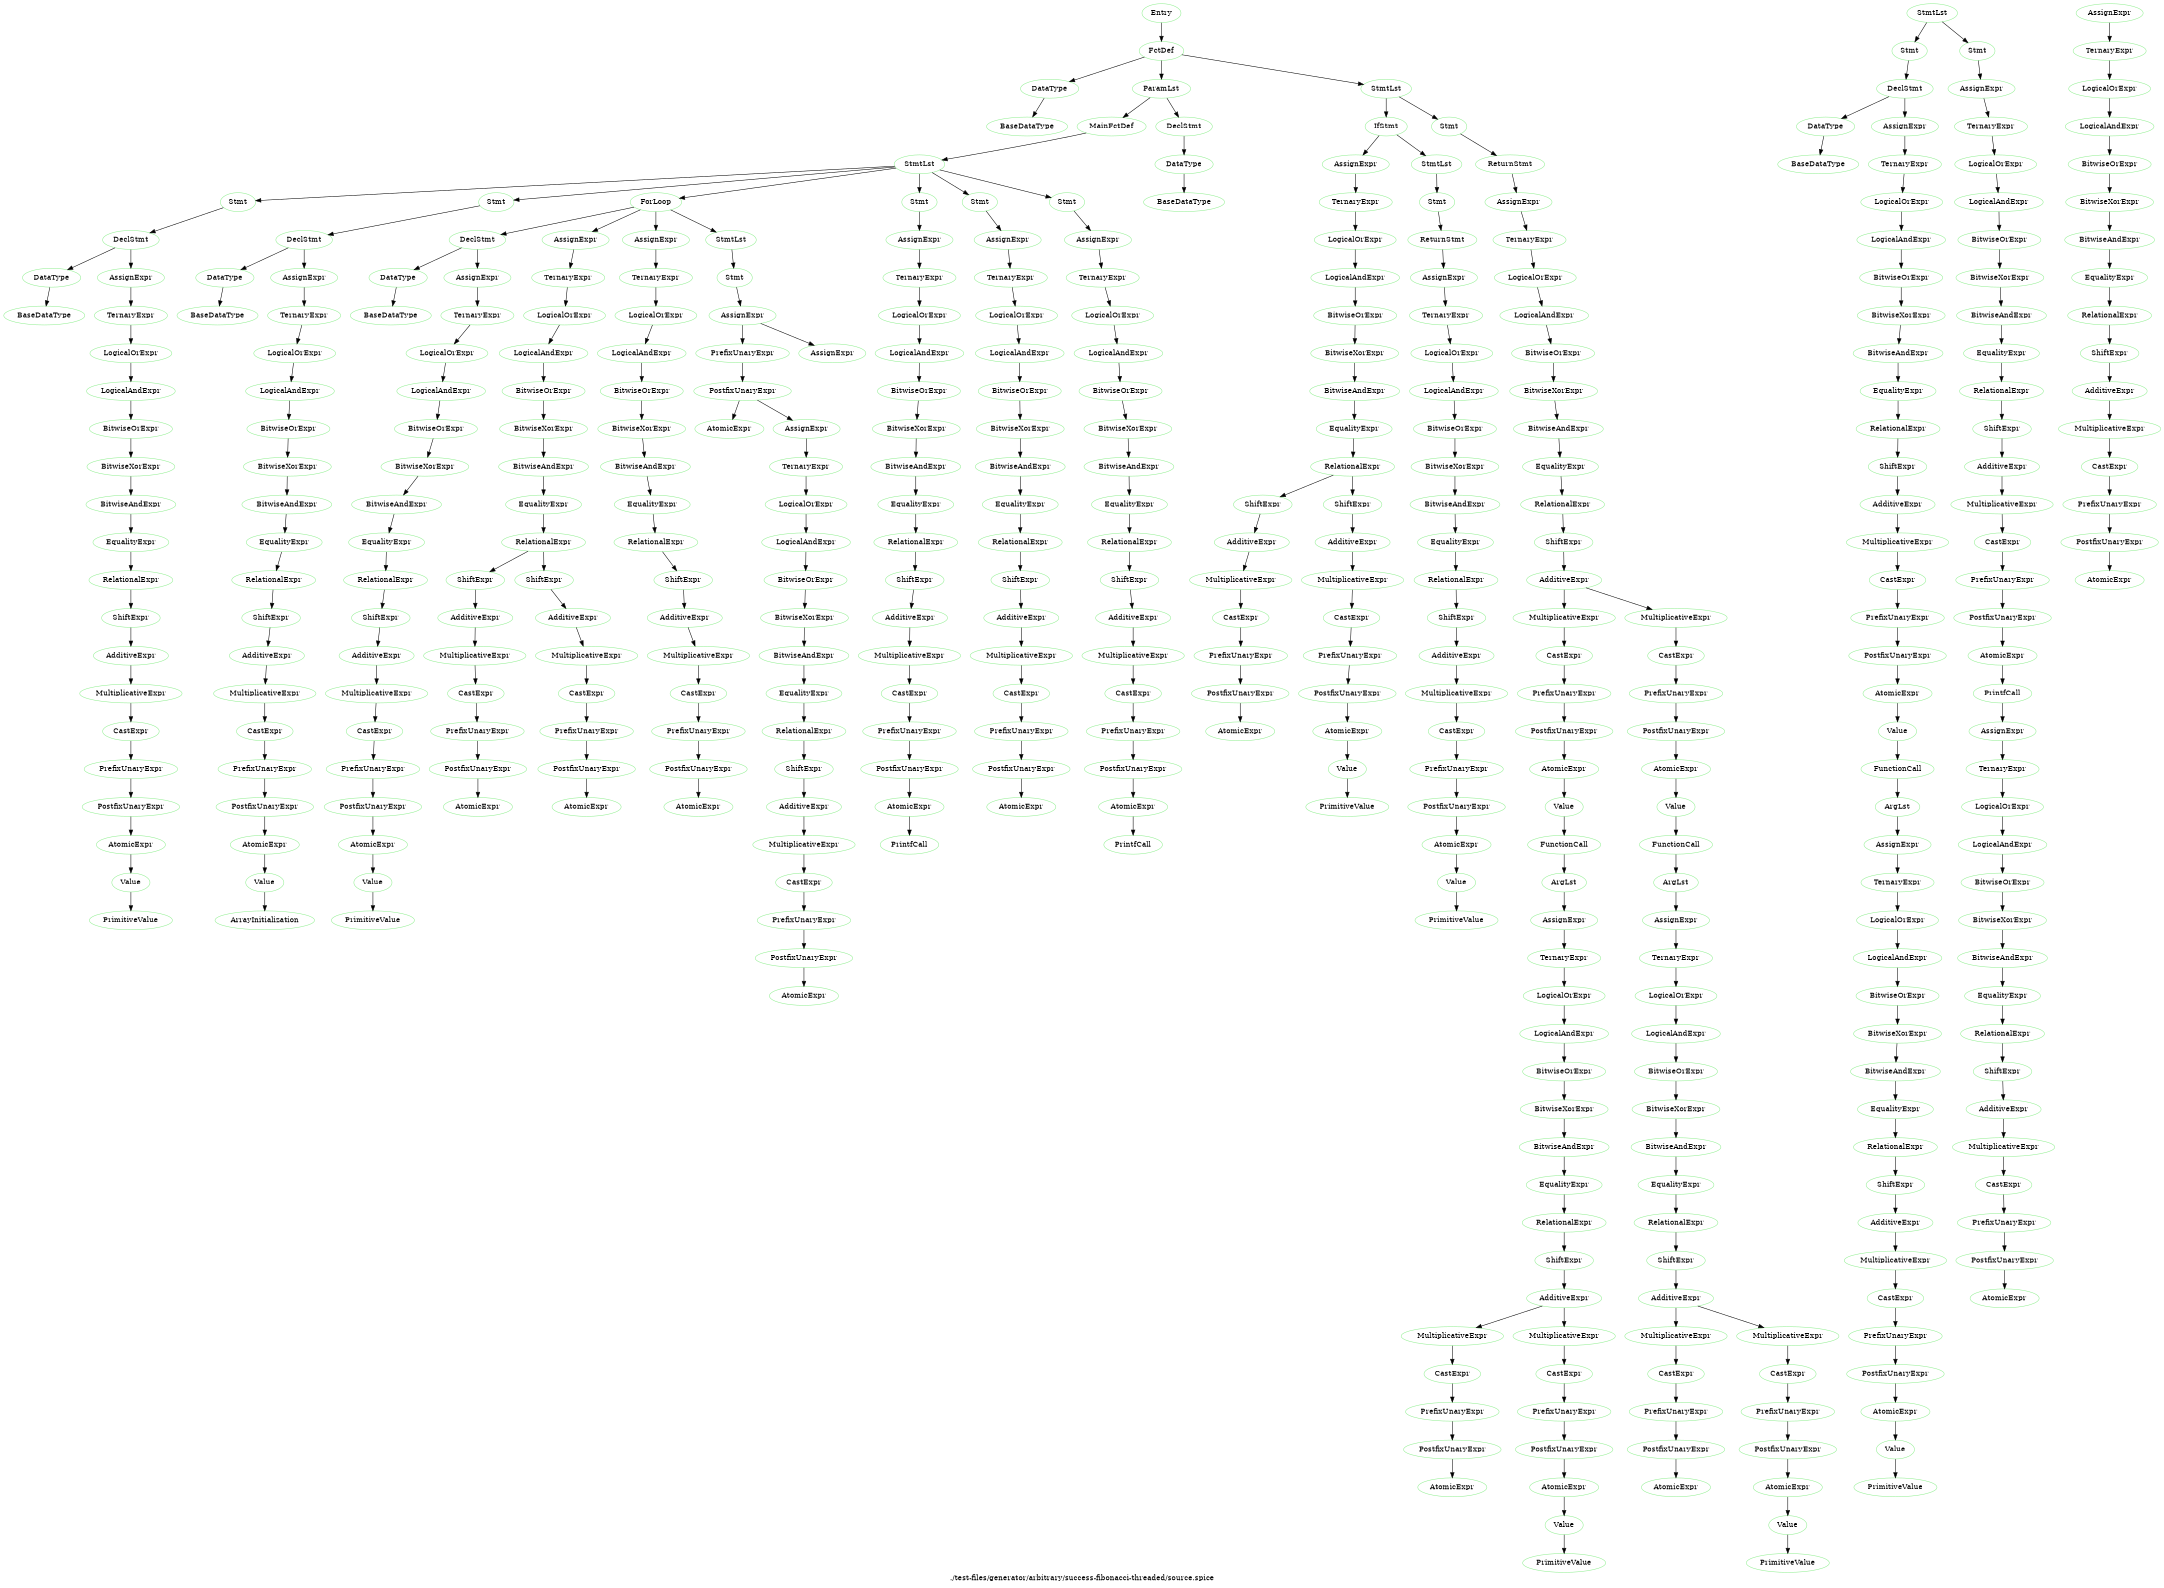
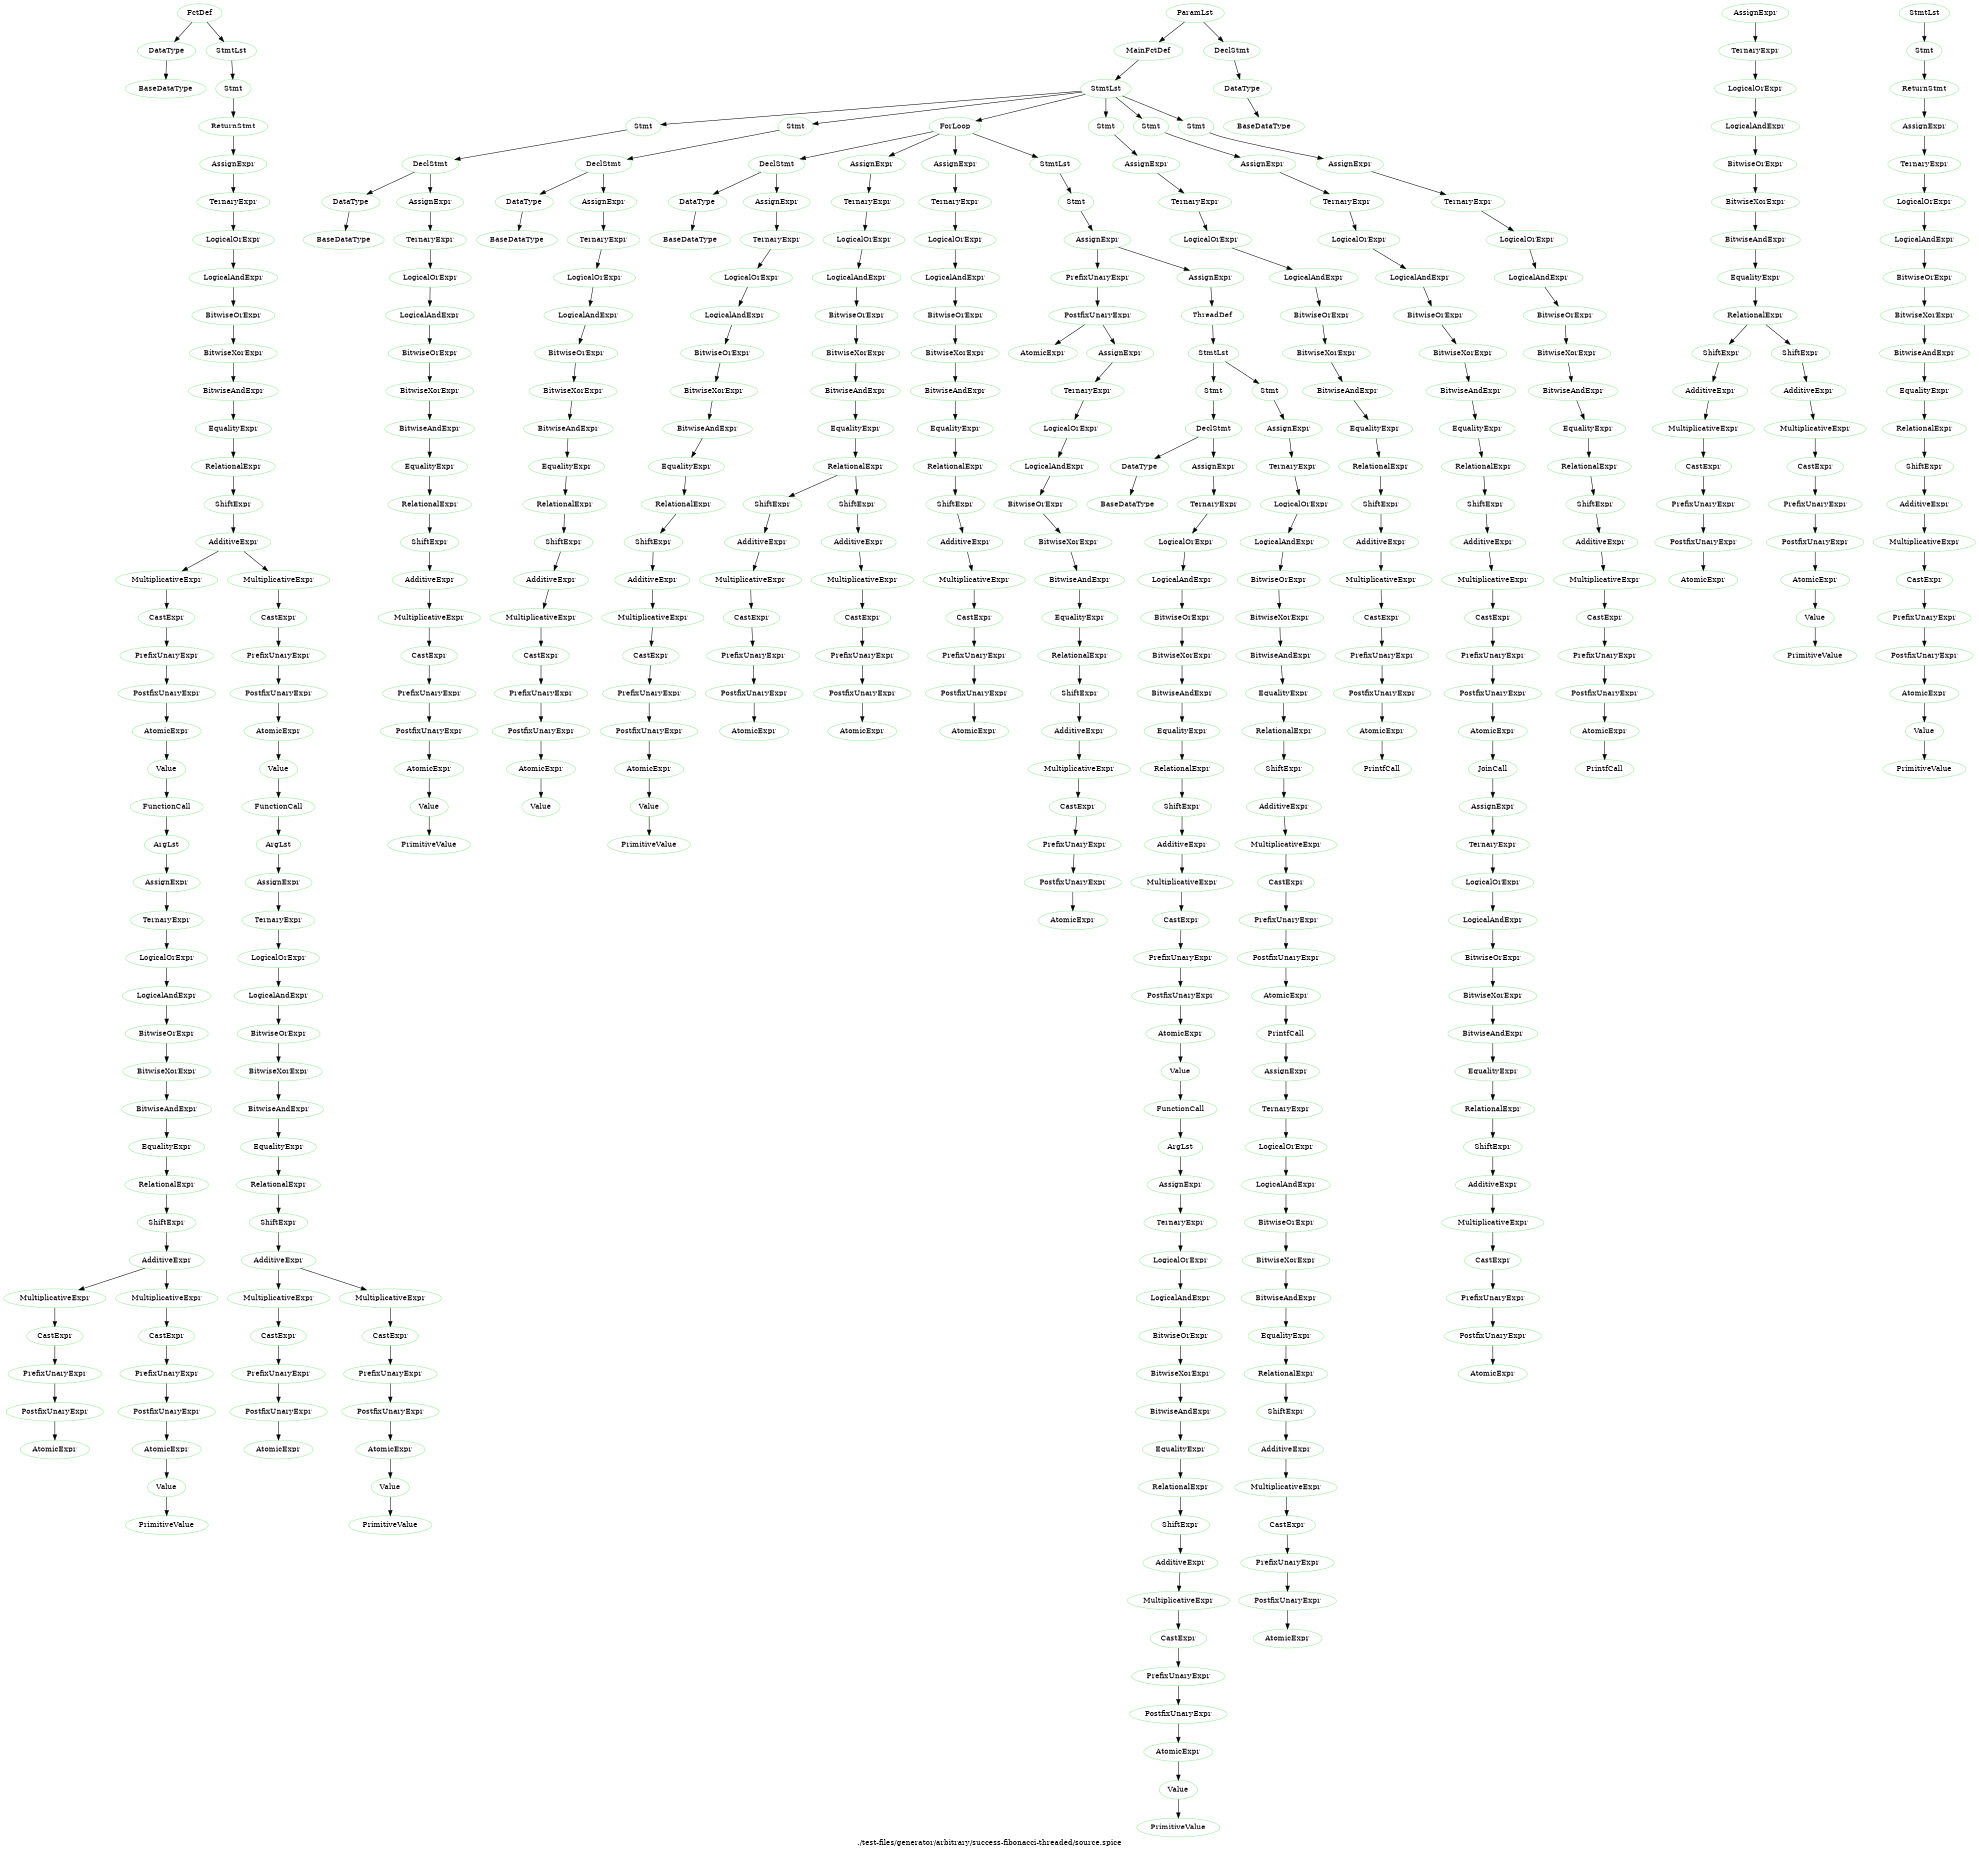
node "Entry": removed
edge "FctDef" -> "ParamLst": removed
node "IfStmt": removed
node "ThreadDef": added
node "JoinCall": added
node "ArrayInitialization": removed
